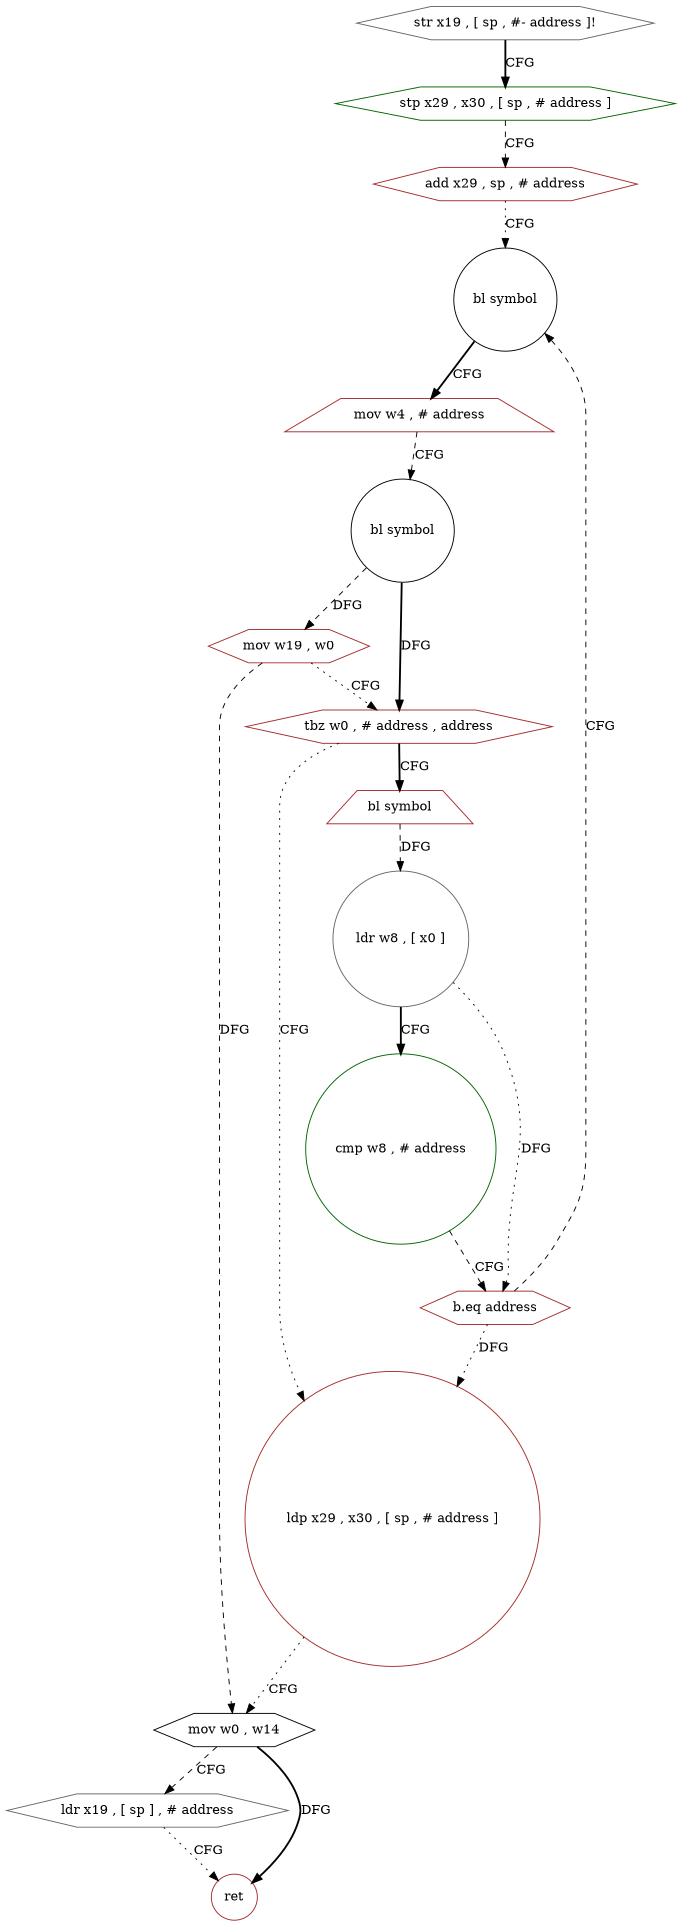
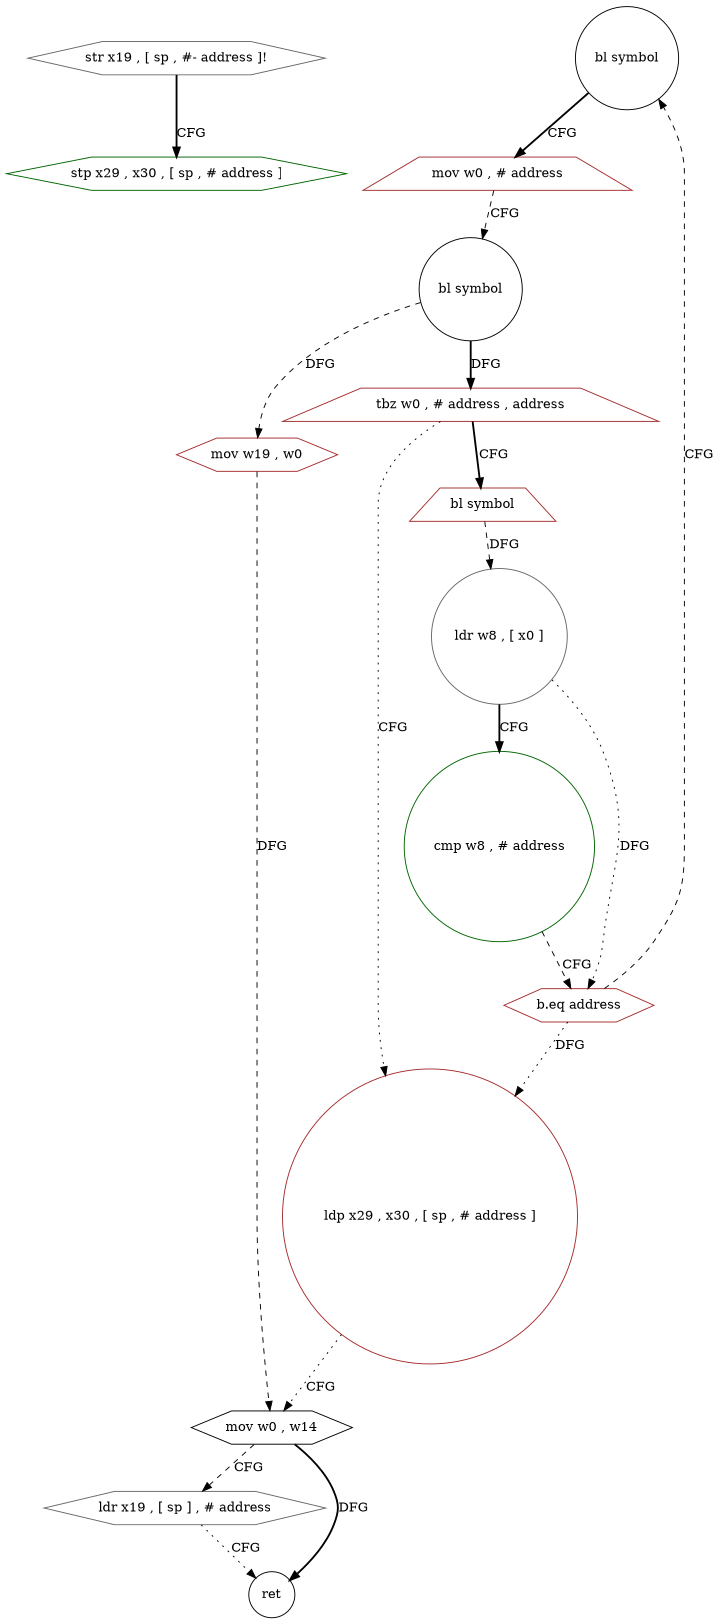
node "add x29 , sp , # address": removed
node "mov w4 , # address": label "mov w4 , # address" -> "mov w0 , # address"
edge "mov w19 , w0" -> "tbz w0 , # address , address": removed, label "CFG"
node "tbz w0 , # address , address": shape hexagon -> trapezium
node "ret": color brown -> black
